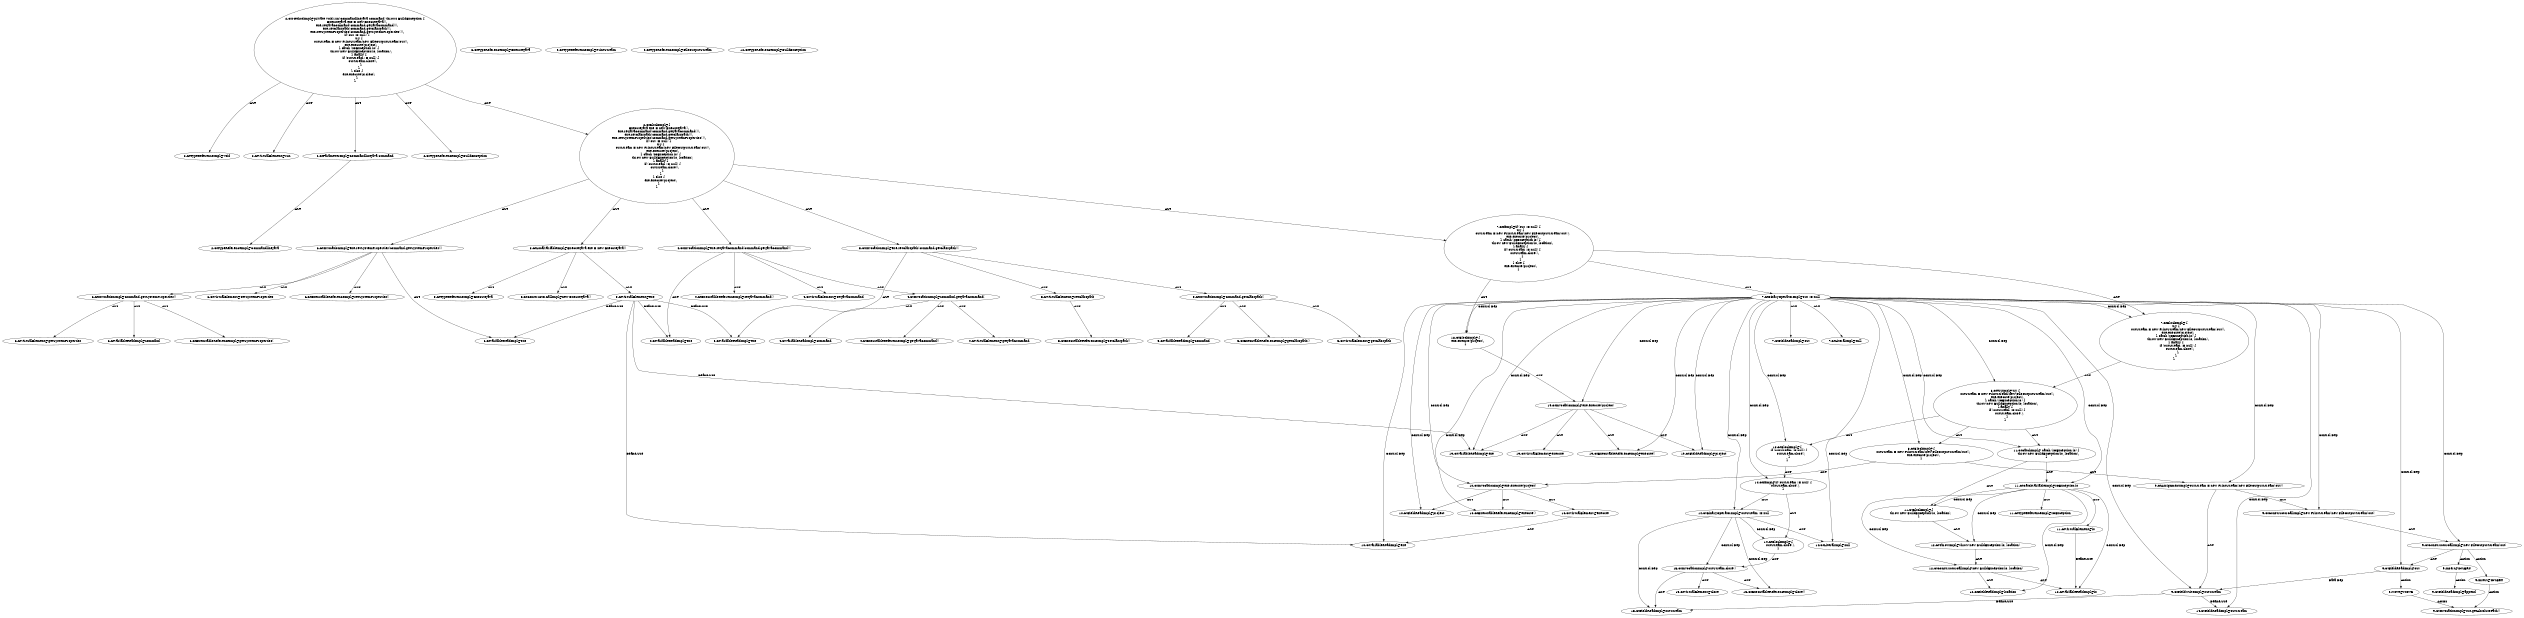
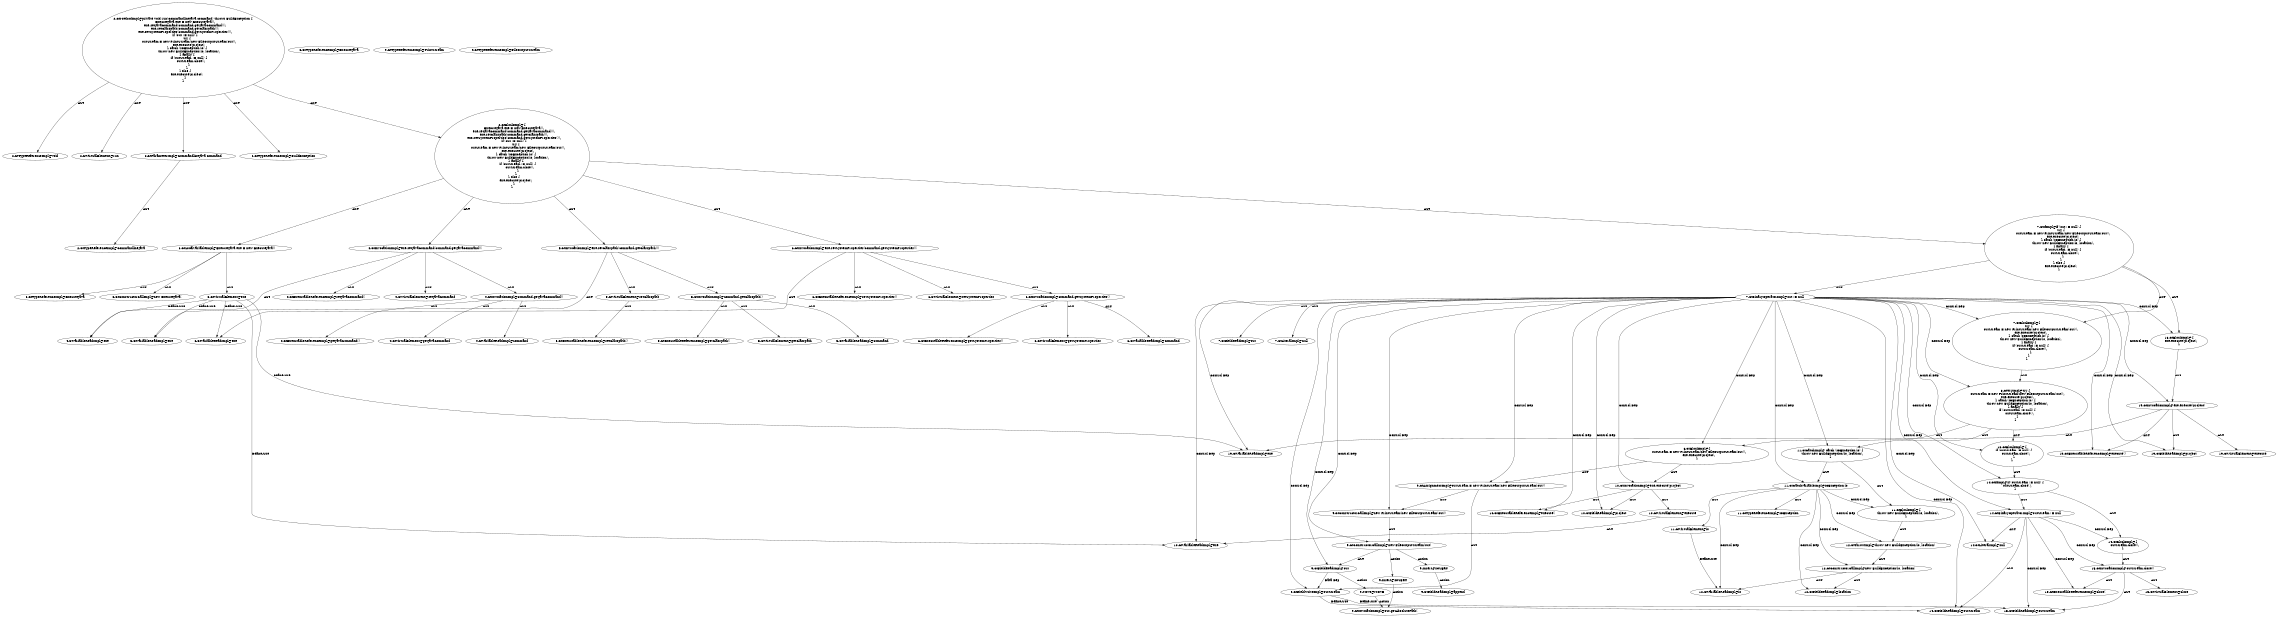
node "12:CtTypeReferenceImpl@BuildException": removed
edge "14:CtBinaryOperatorImpl@outStream != null" -> "14:CtFieldReadImpl@outStream": added, label "AST"
